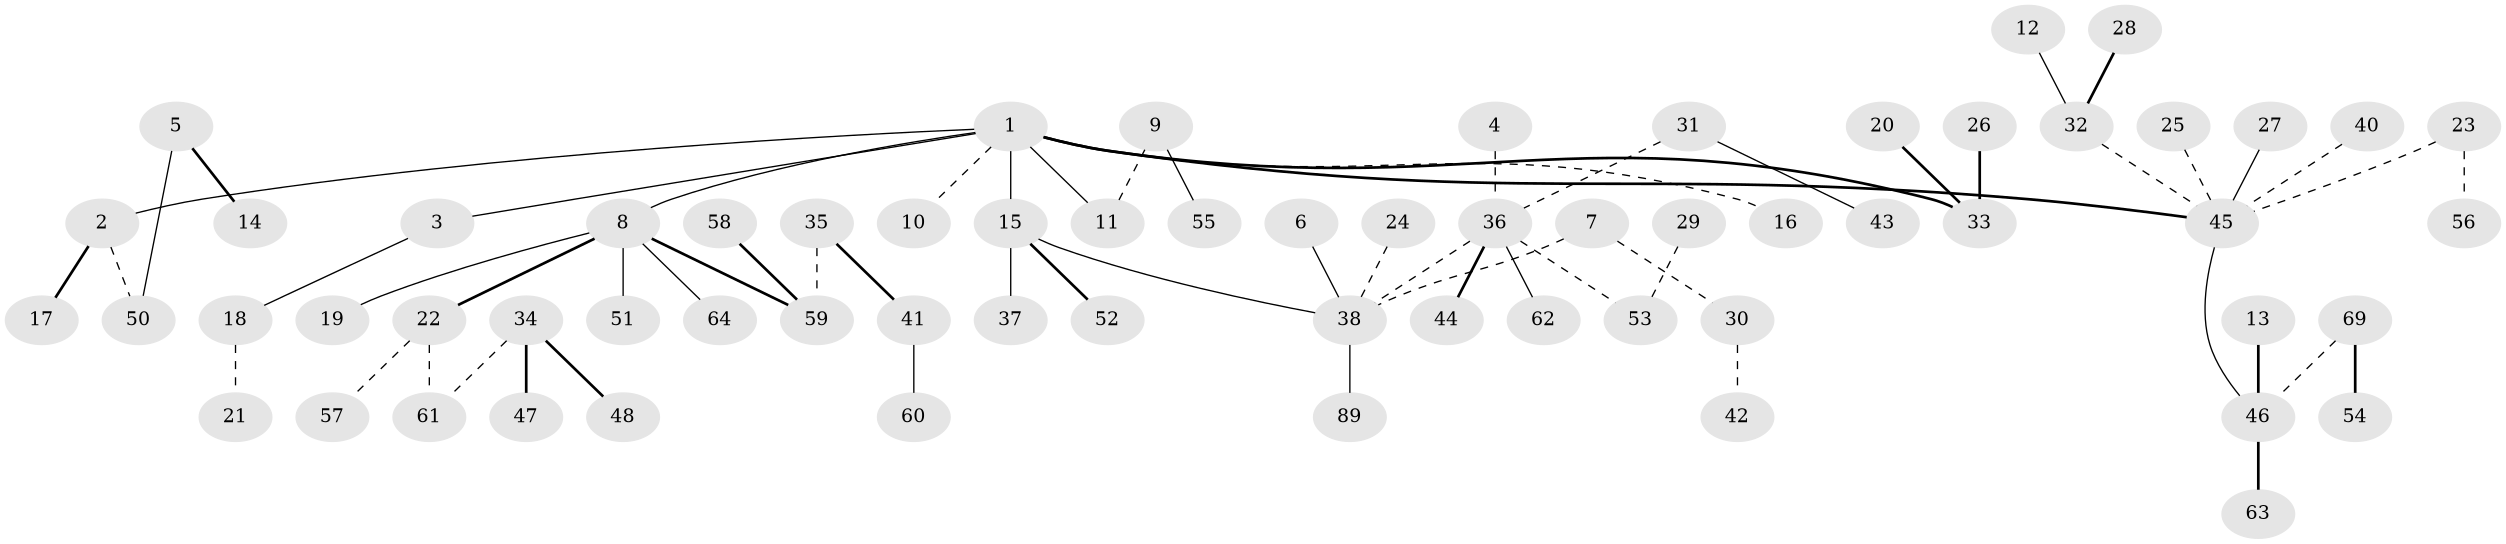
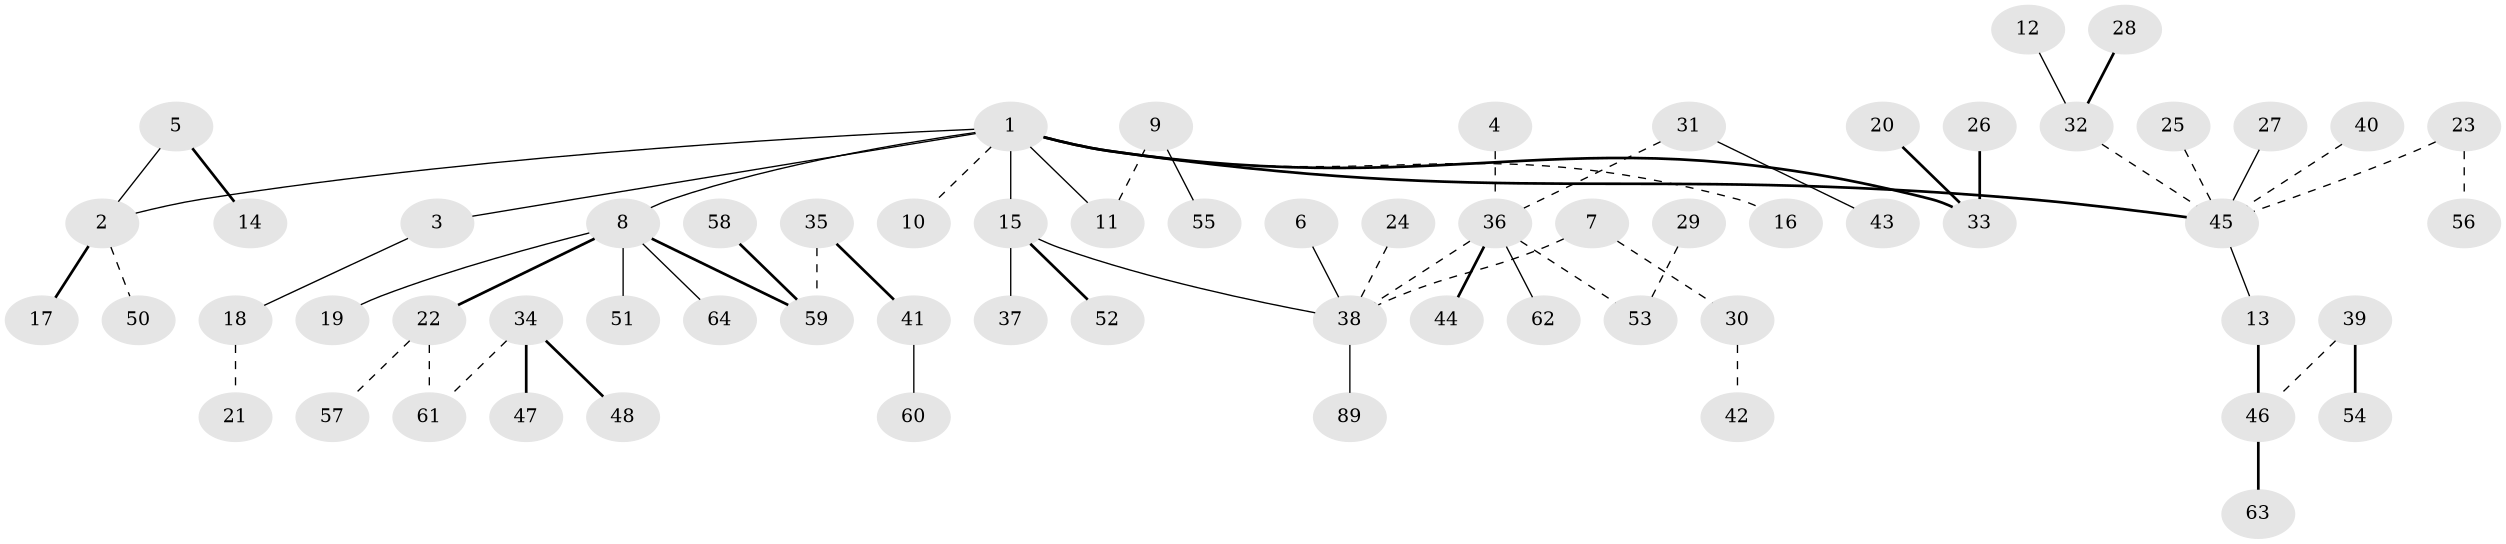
edge "5" -- "50": now "5" -- "2"
node "69": label "69" -> "39"
edge "45" -- "46": now "45" -- "13"
